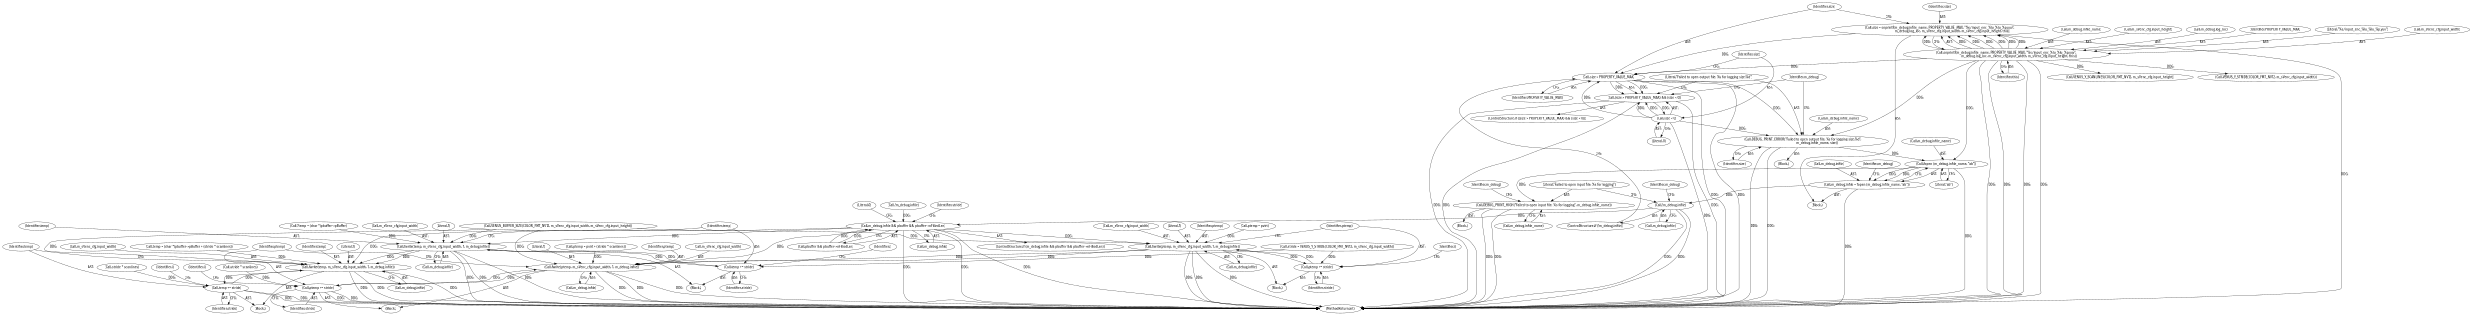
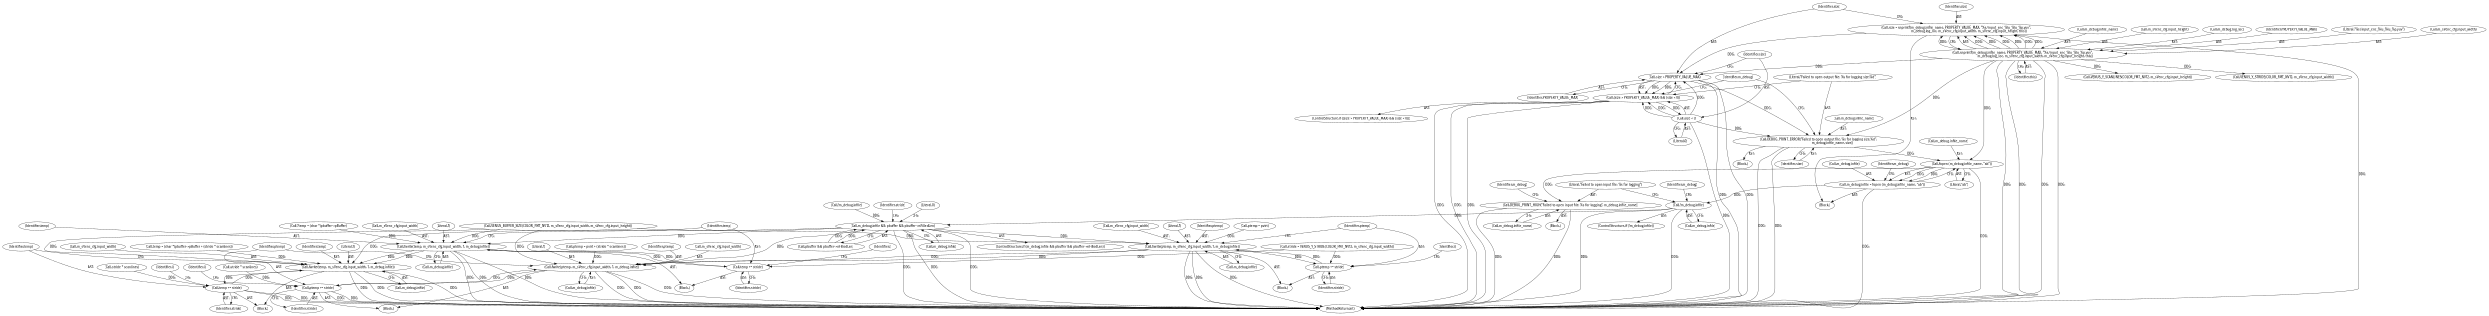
edge "(ControlStructure,if (!m_debug.infile))" -> "(Call,size > PROPERTY_VALUE_MAX)": now "(Call,(size > PROPERTY_VALUE_MAX) && (size < 0))" -> "(Call,size > PROPERTY_VALUE_MAX)"
